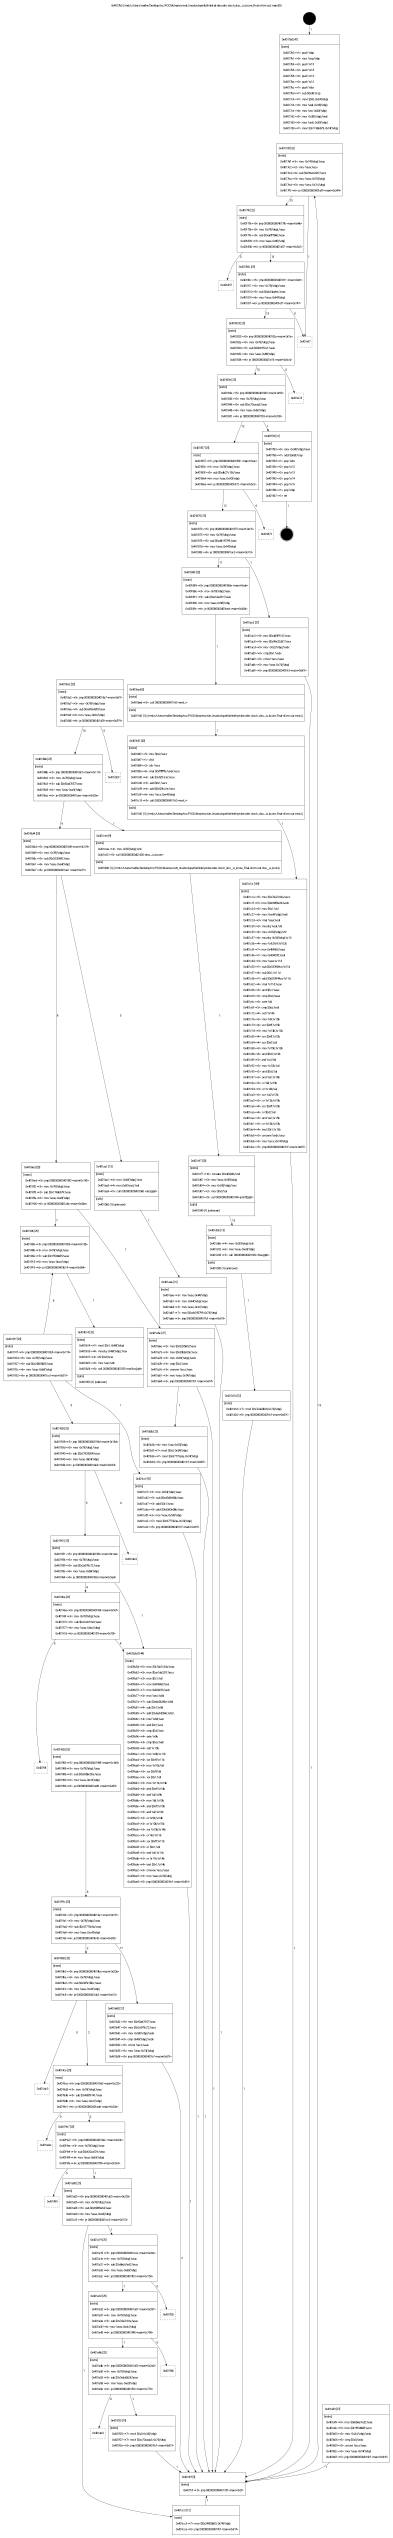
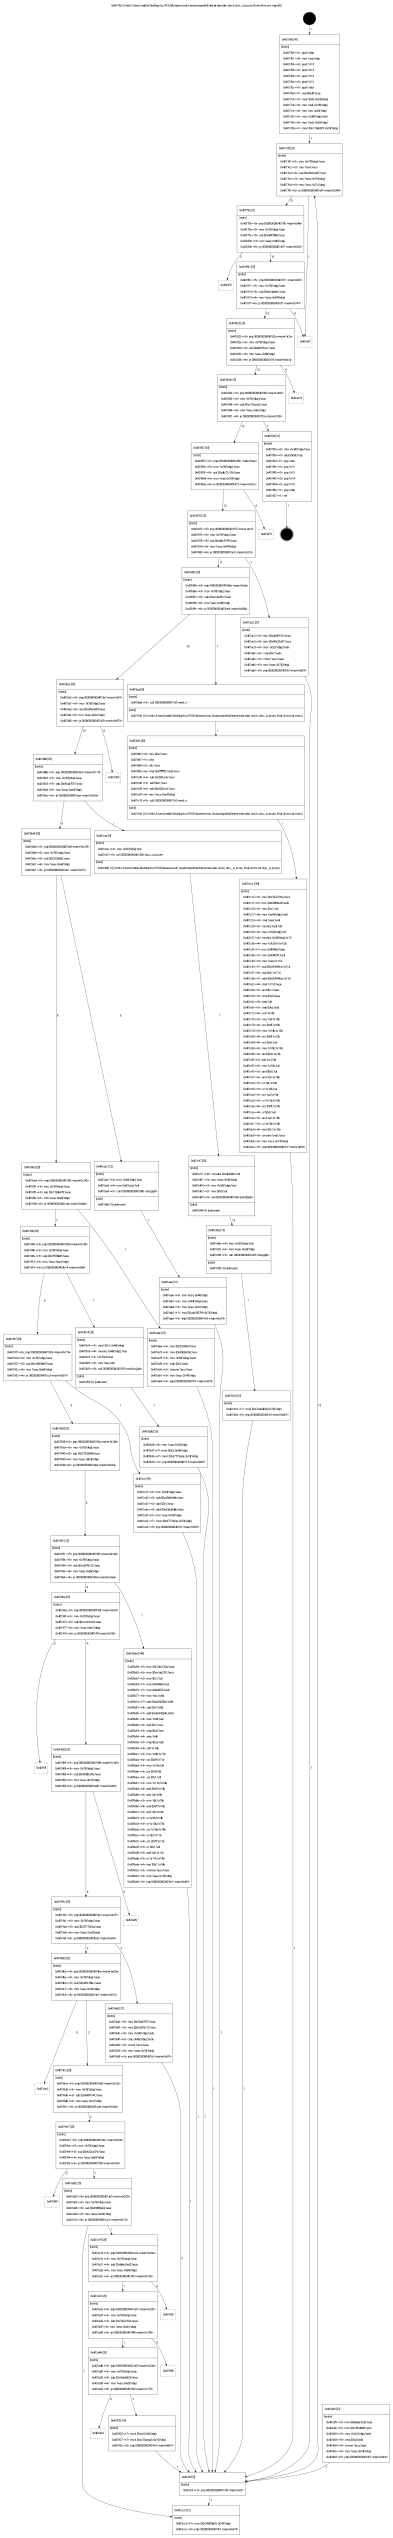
edge "0x4017b0 [47]" -> "0x4017df [23]": added, label "1"
edge "0x401889 [25]" -> "0x4018a2 [25]": added, label "10"
edge "0x40191f [25]" -> "0x401906 [25]": reversed
edge "0x401a6e [27]" -> "0x401b2b [23]": now "0x401b14 [23]" -> "0x401b2b [23]"
node "0x401de4": removed
edge "0x40196a [25]" -> "0x401b5d [144]": now "0x40196a [25]" -> "0x401983 [25]"
node "0x401a89": added
edge "0x40199c [25]" -> "0x401b42 [27]": label " 12" -> " 2"
node "0x401ade": removed
edge "0x401cc3 [12]" -> "0x401fcf [5]": reversed
